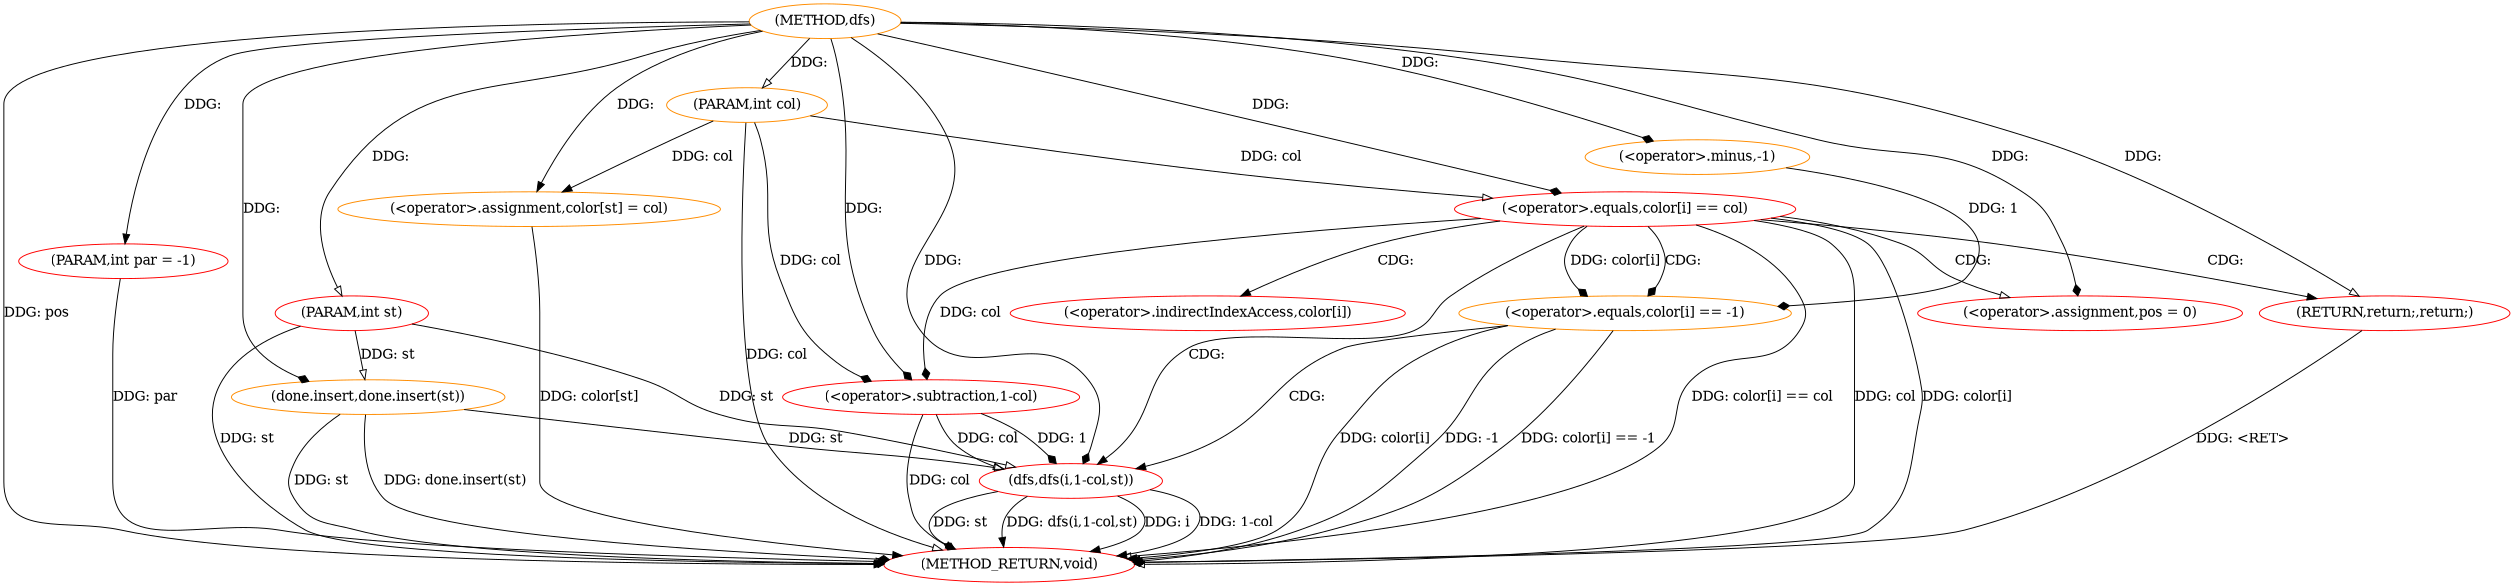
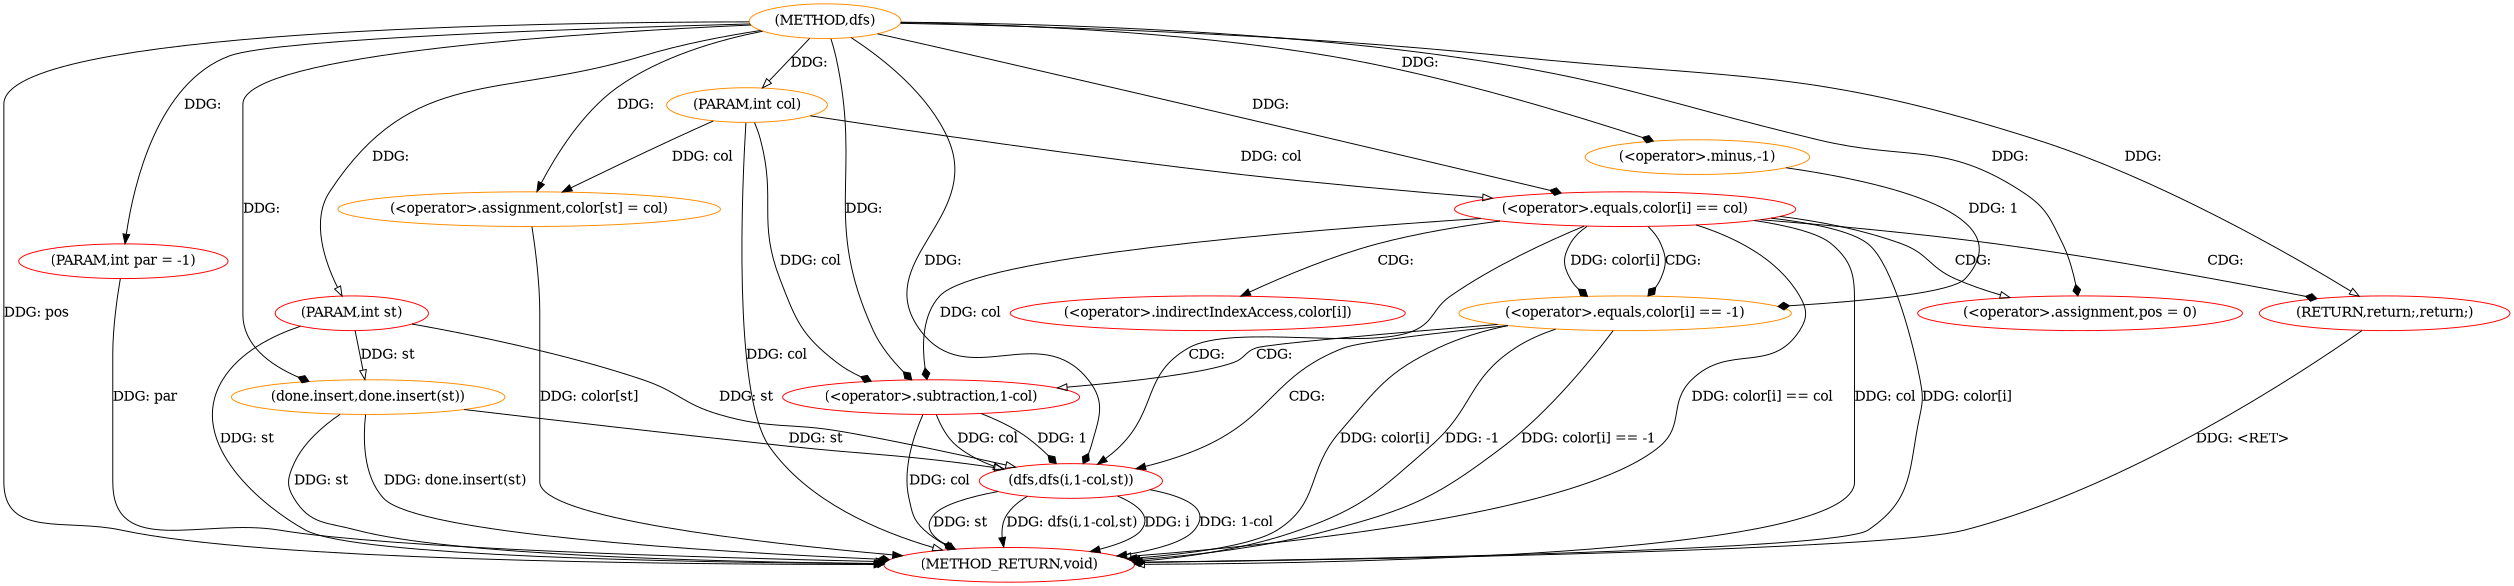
edge "(<operator>.equals,color[i] == col)" -> "(RETURN,return;,return;)": arrowhead normal -> diamond
edge "(<operator>.equals,color[i] == -1)" -> "(<operator>.subtraction,1-col)": added, label "CDG:"
